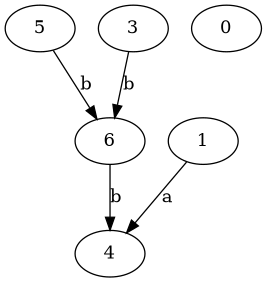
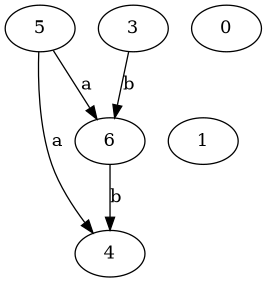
edge "5" -> "6": label "b" -> "a"
edge "1" -> "4": now "5" -> "4"
